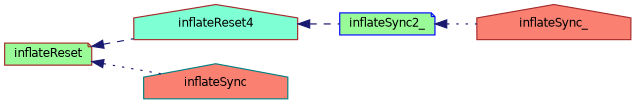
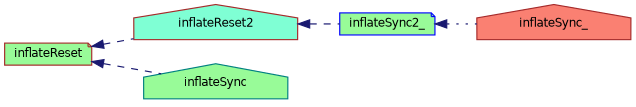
node "inflateReset4": label "inflateReset4" -> "inflateReset2"
edge "inflateSync" -> "inflateReset": style dotted -> dashed
node "inflateSync": fillcolor salmon -> palegreen
